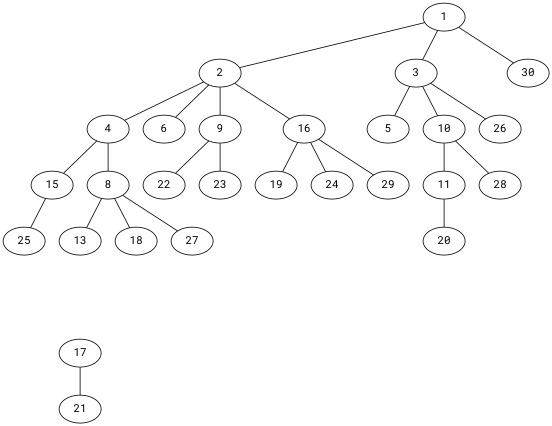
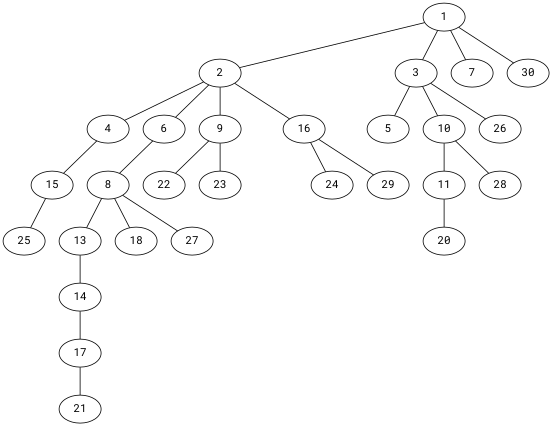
node "7": added
edge "4" -- "8": now "6" -- "8"
node "19": removed
node "14": added
